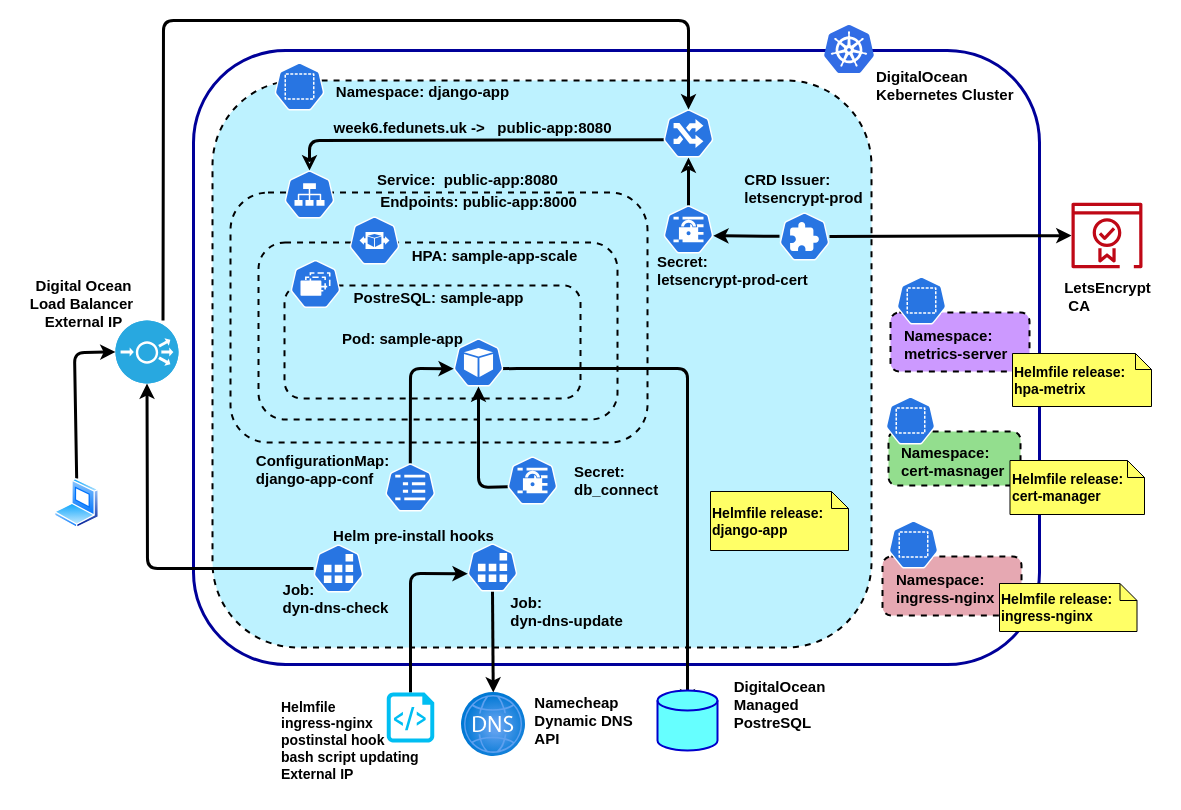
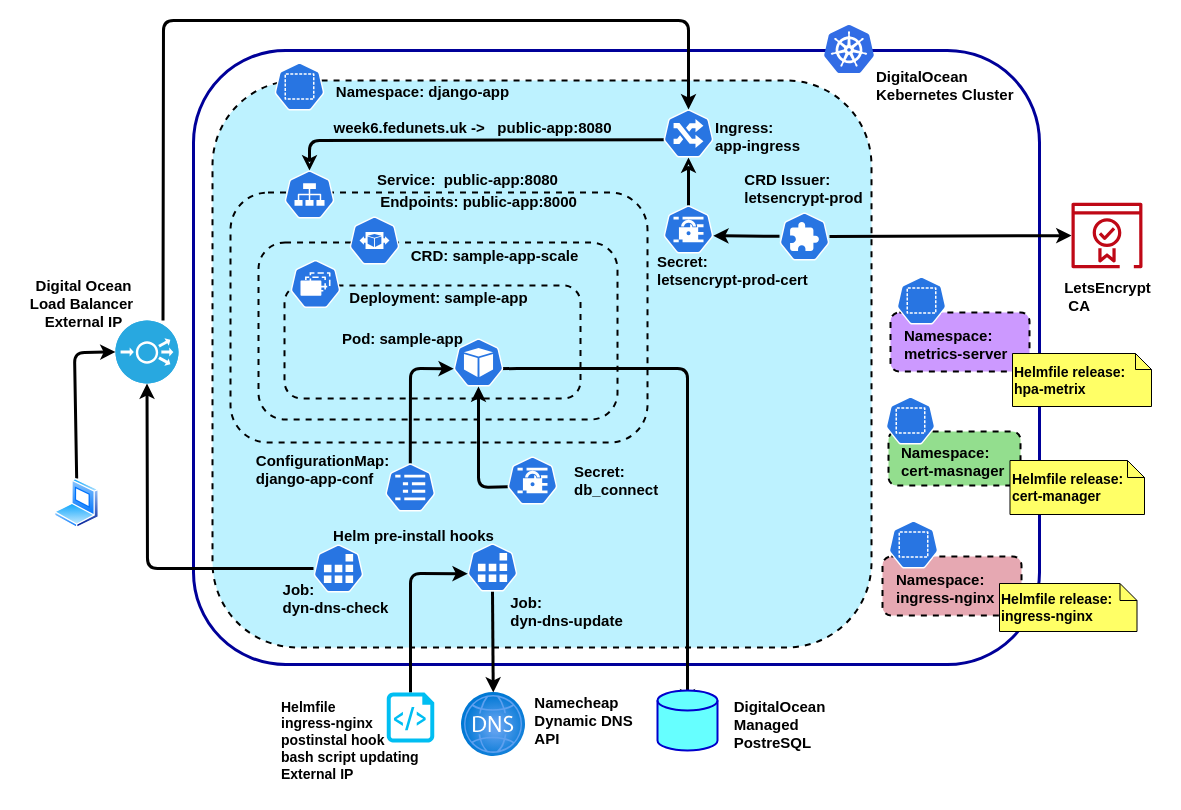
node "Ingress:app-ingress": added
node "HPA: sample-app-scale": label "HPA: sample-app-scale" -> "CRD: sample-app-scale"
node "PostreSQL: sample-app": label "PostreSQL: sample-app" -> "Deployment: sample-app"
node "Helmfile release: django-app": removed
node "DigitalOcean Managed PostreSQL": moved (780, 705) -> (780, 725)
